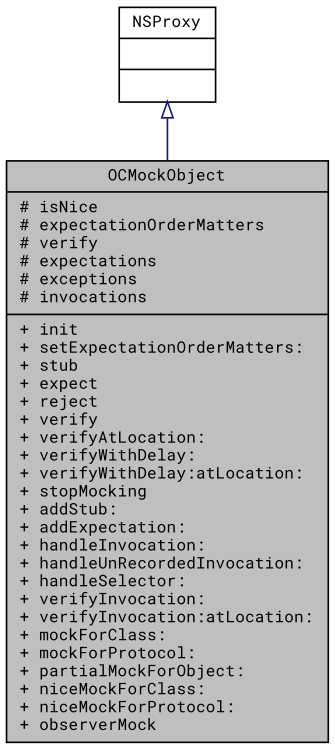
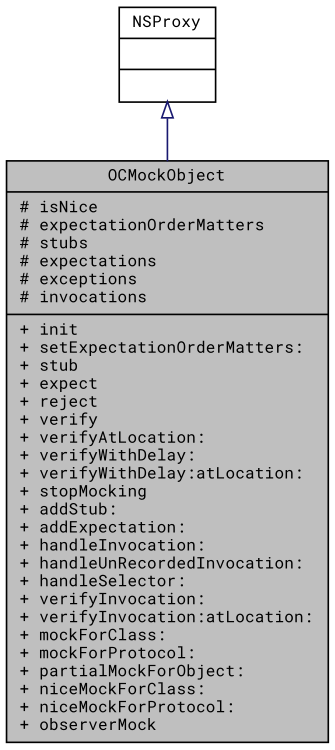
node "OCMockObject": text "# verify" -> "# stubs"
